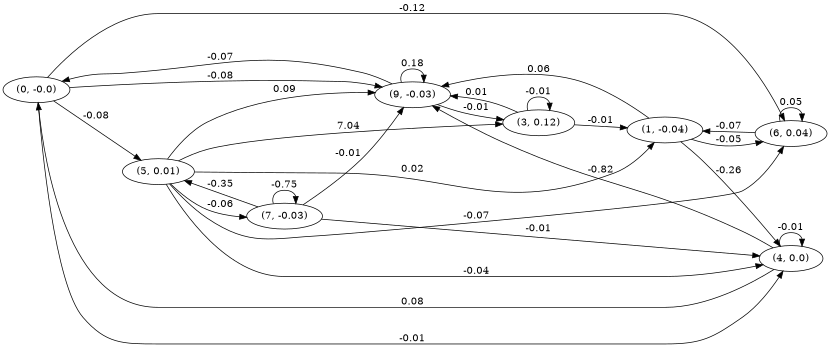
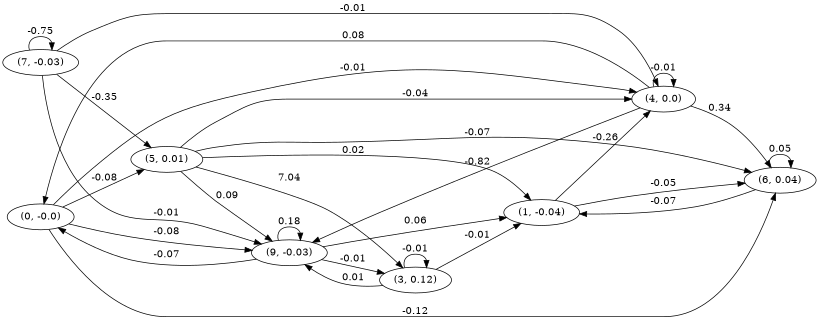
edge "(1, -0.04)" -> "(9, -0.03)": reversed
edge "(4, 0.0)" -> "(6, 0.04)": added, label "0.34"
edge "(5, 0.01)" -> "(7, -0.03)": removed, label "-0.06"
